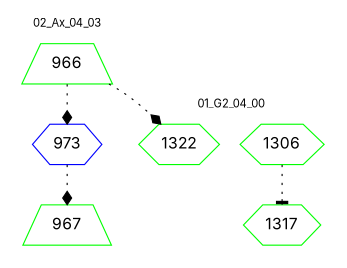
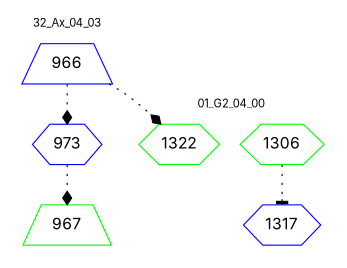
cluster "02_Ax_04_03": label "02_Ax_04_03" -> "32_Ax_04_03"
node "966": color green -> blue
node "1317": color green -> blue
